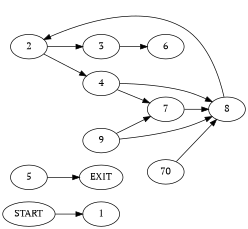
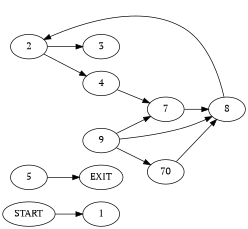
node "6": removed
edge "4" -> "8": removed
edge "9" -> "70": added
